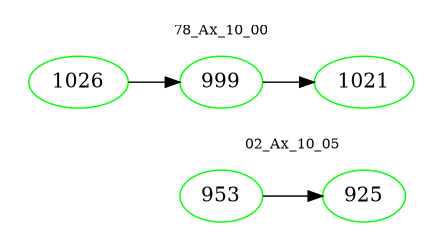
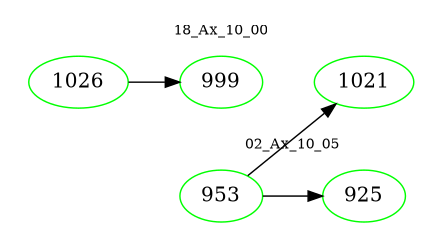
cluster "78_Ax_10_00": label "78_Ax_10_00" -> "18_Ax_10_00"
edge "999" -> "1021": now "953" -> "1021"
